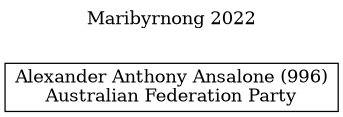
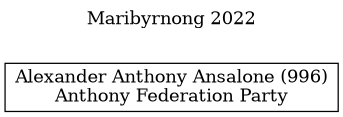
node "Alexander Anthony Ansalone (996) Australian Federation Party": label "Alexander Anthony Ansalone (996) Australian Federation Party" -> "Alexander Anthony Ansalone (996) Anthony Federation Party"
